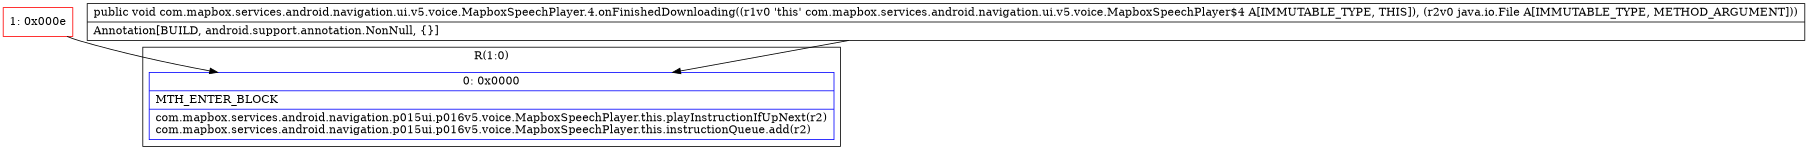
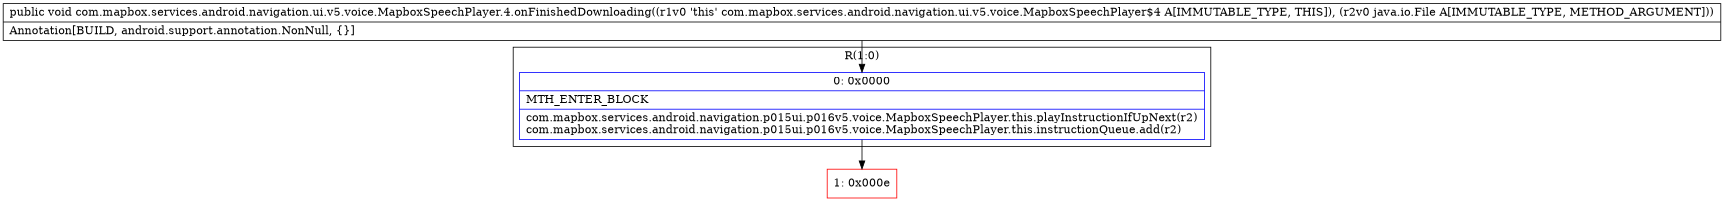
edge "1: 0x000e" -> "0: 0x0000": reversed
